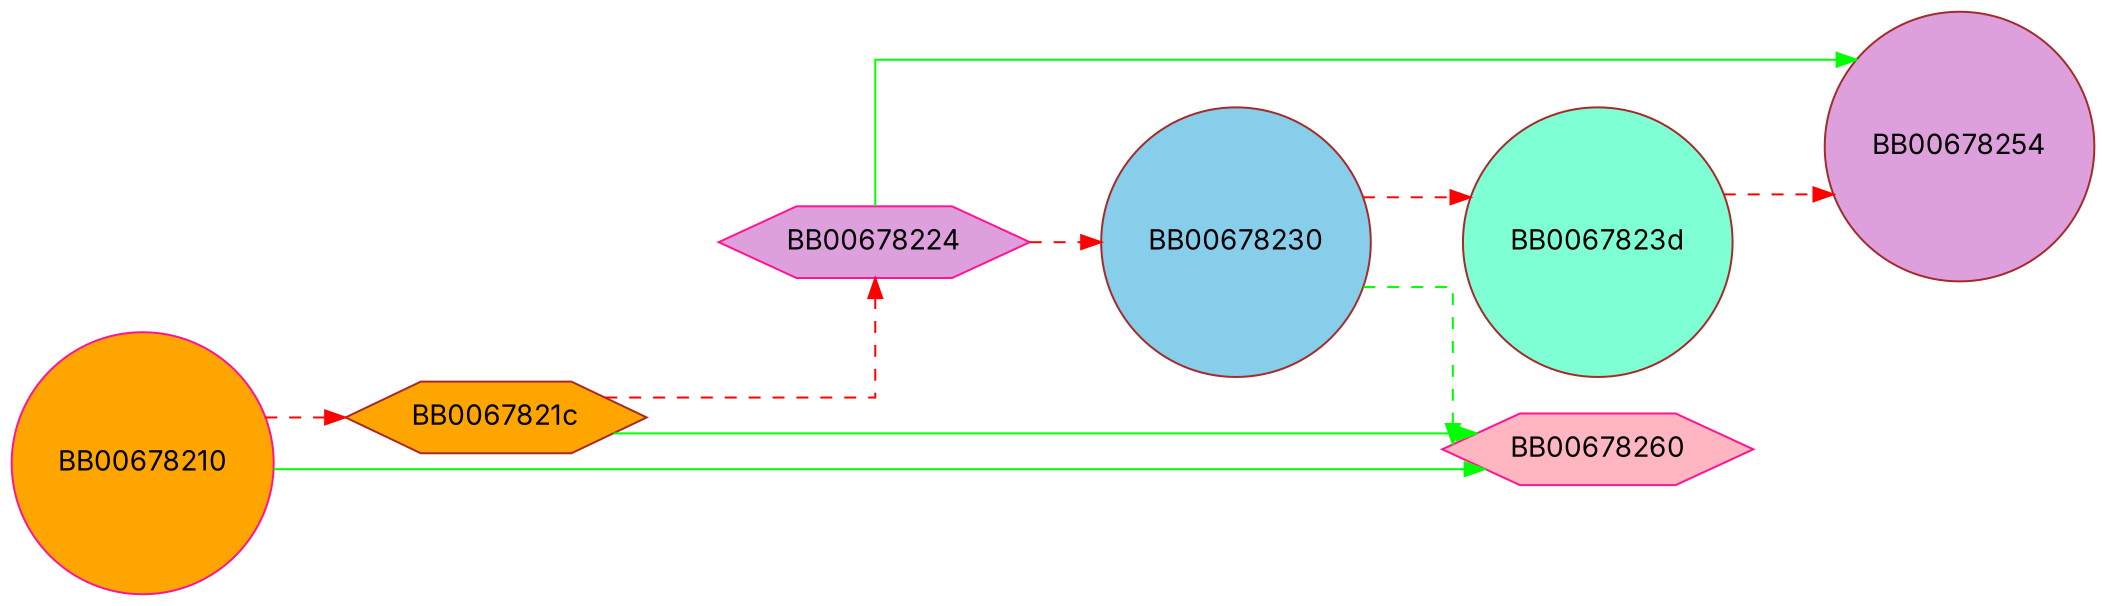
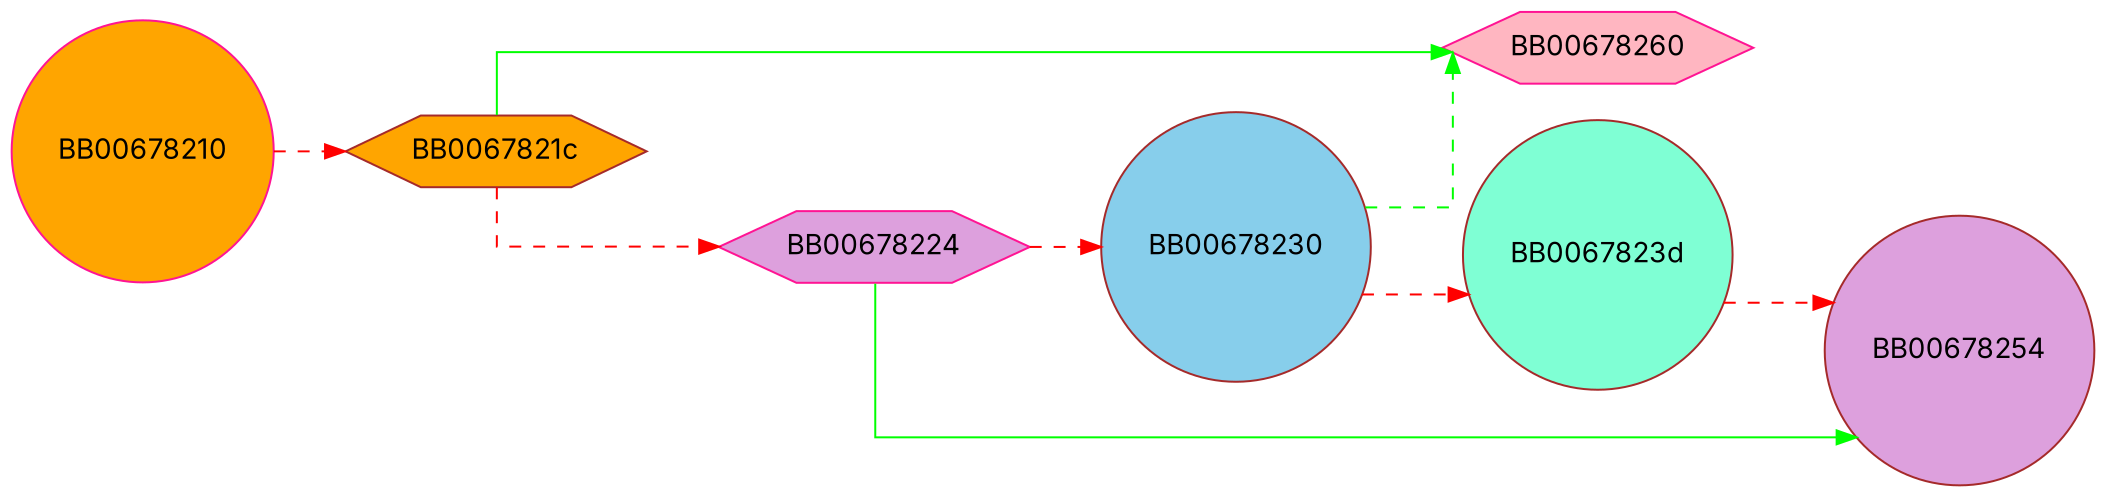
edge "BB00678210" -> "BB00678260": removed
